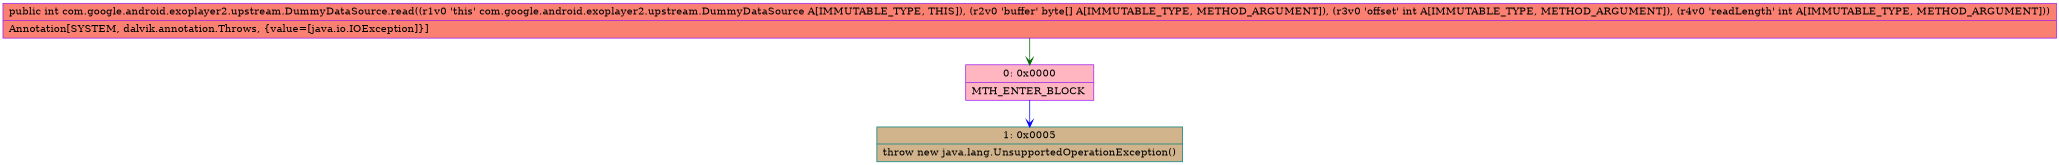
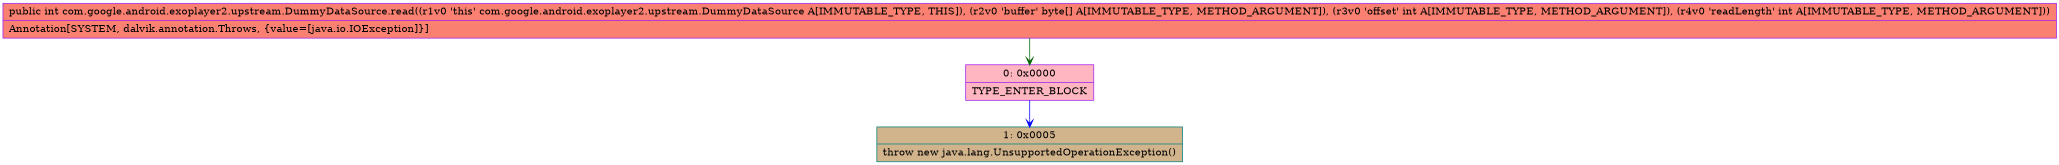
node "0: 0x0000": text "MTH_ENTER_BLOCK" -> "TYPE_ENTER_BLOCK"
